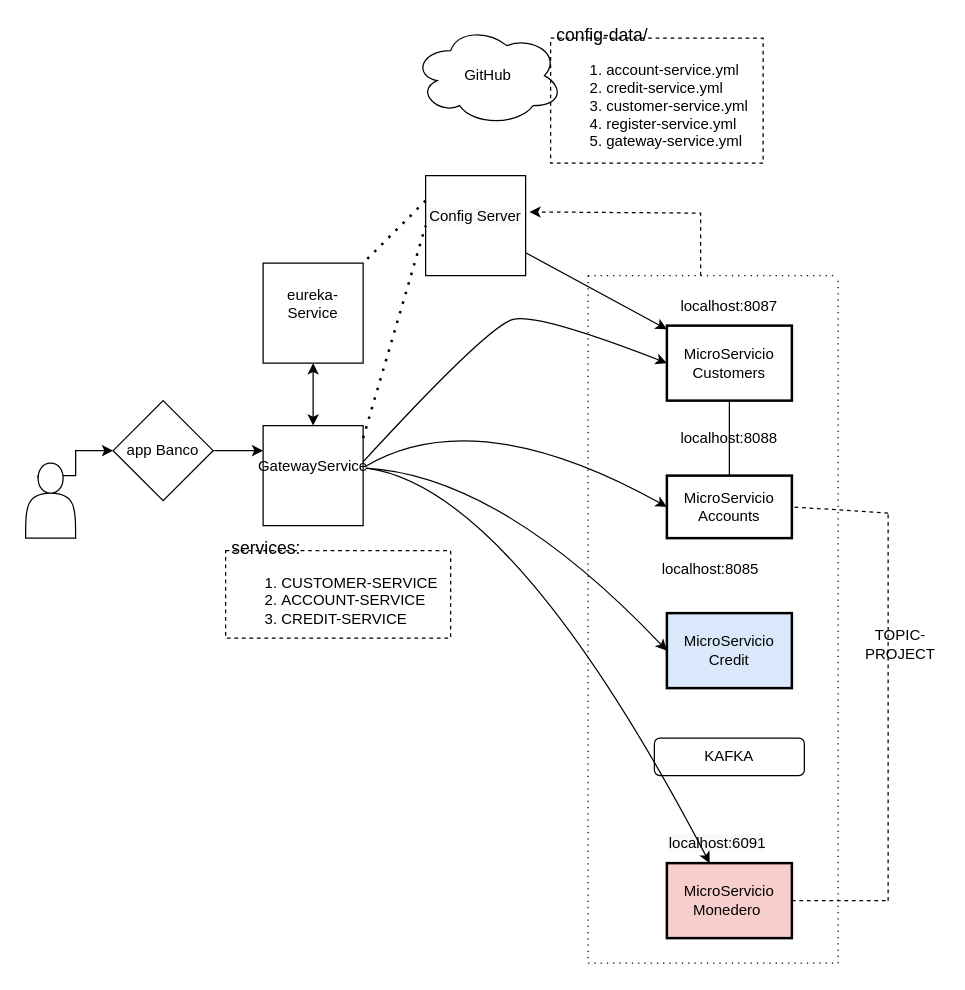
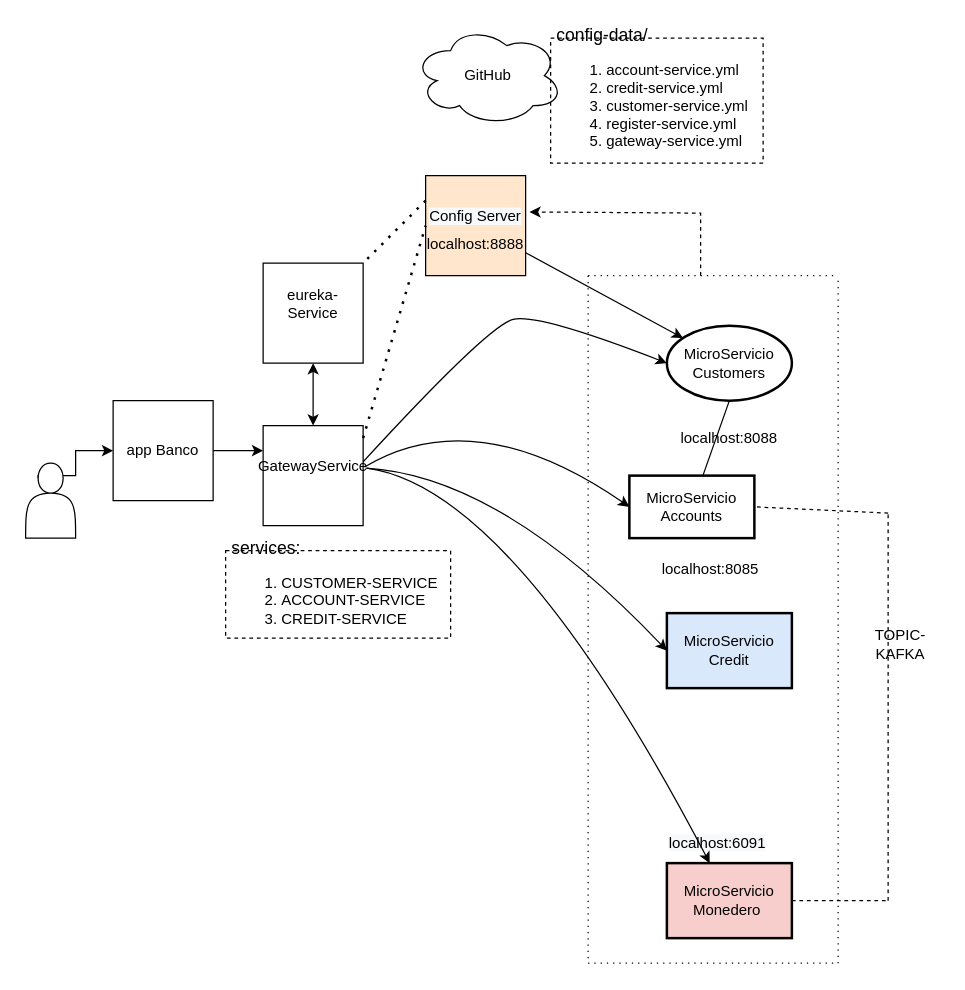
node "Config Server": fillcolor #ffffff -> #ffe6cc
node "localhost:8888": added
node "localhost:8087": removed
node "MicroServicio Customers": shape rectangle -> ellipse
node "app Banco": shape diamond -> rectangle
node "MicroServicio Accounts": moved (729, 507) -> (692, 507)
node "TOPIC-PROJECT": label "TOPIC-PROJECT" -> "TOPIC-KAFKA"
node "KAFKA": removed
